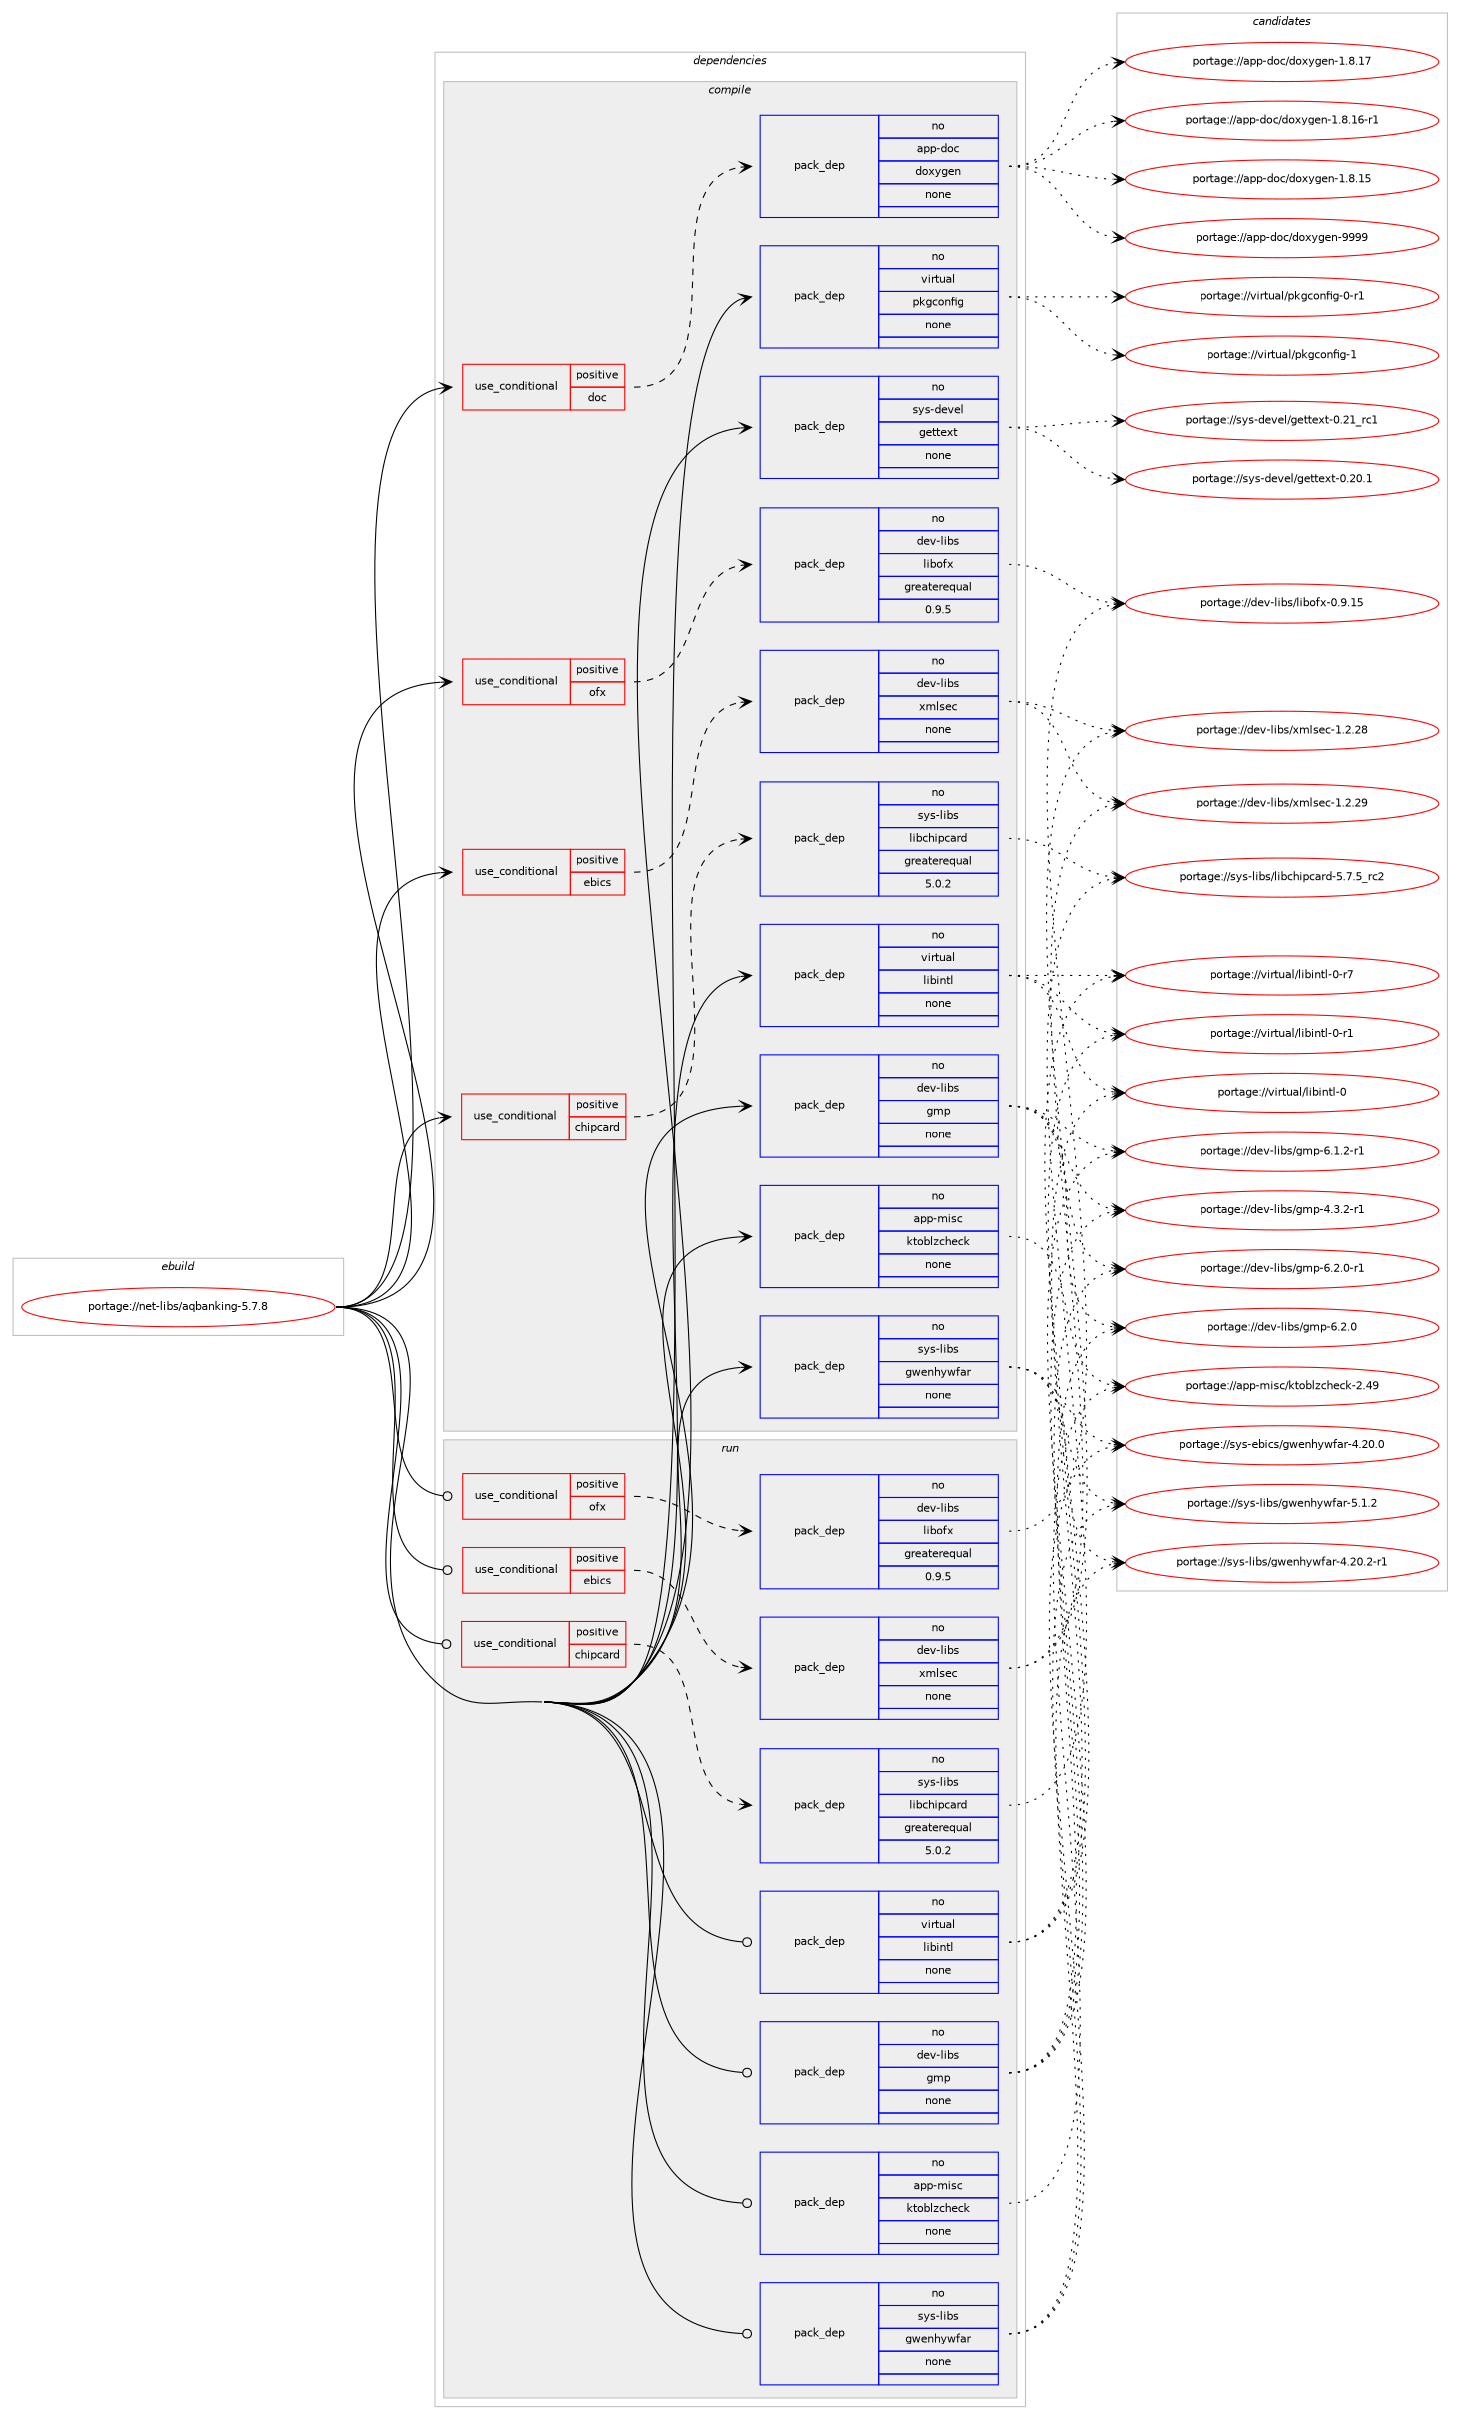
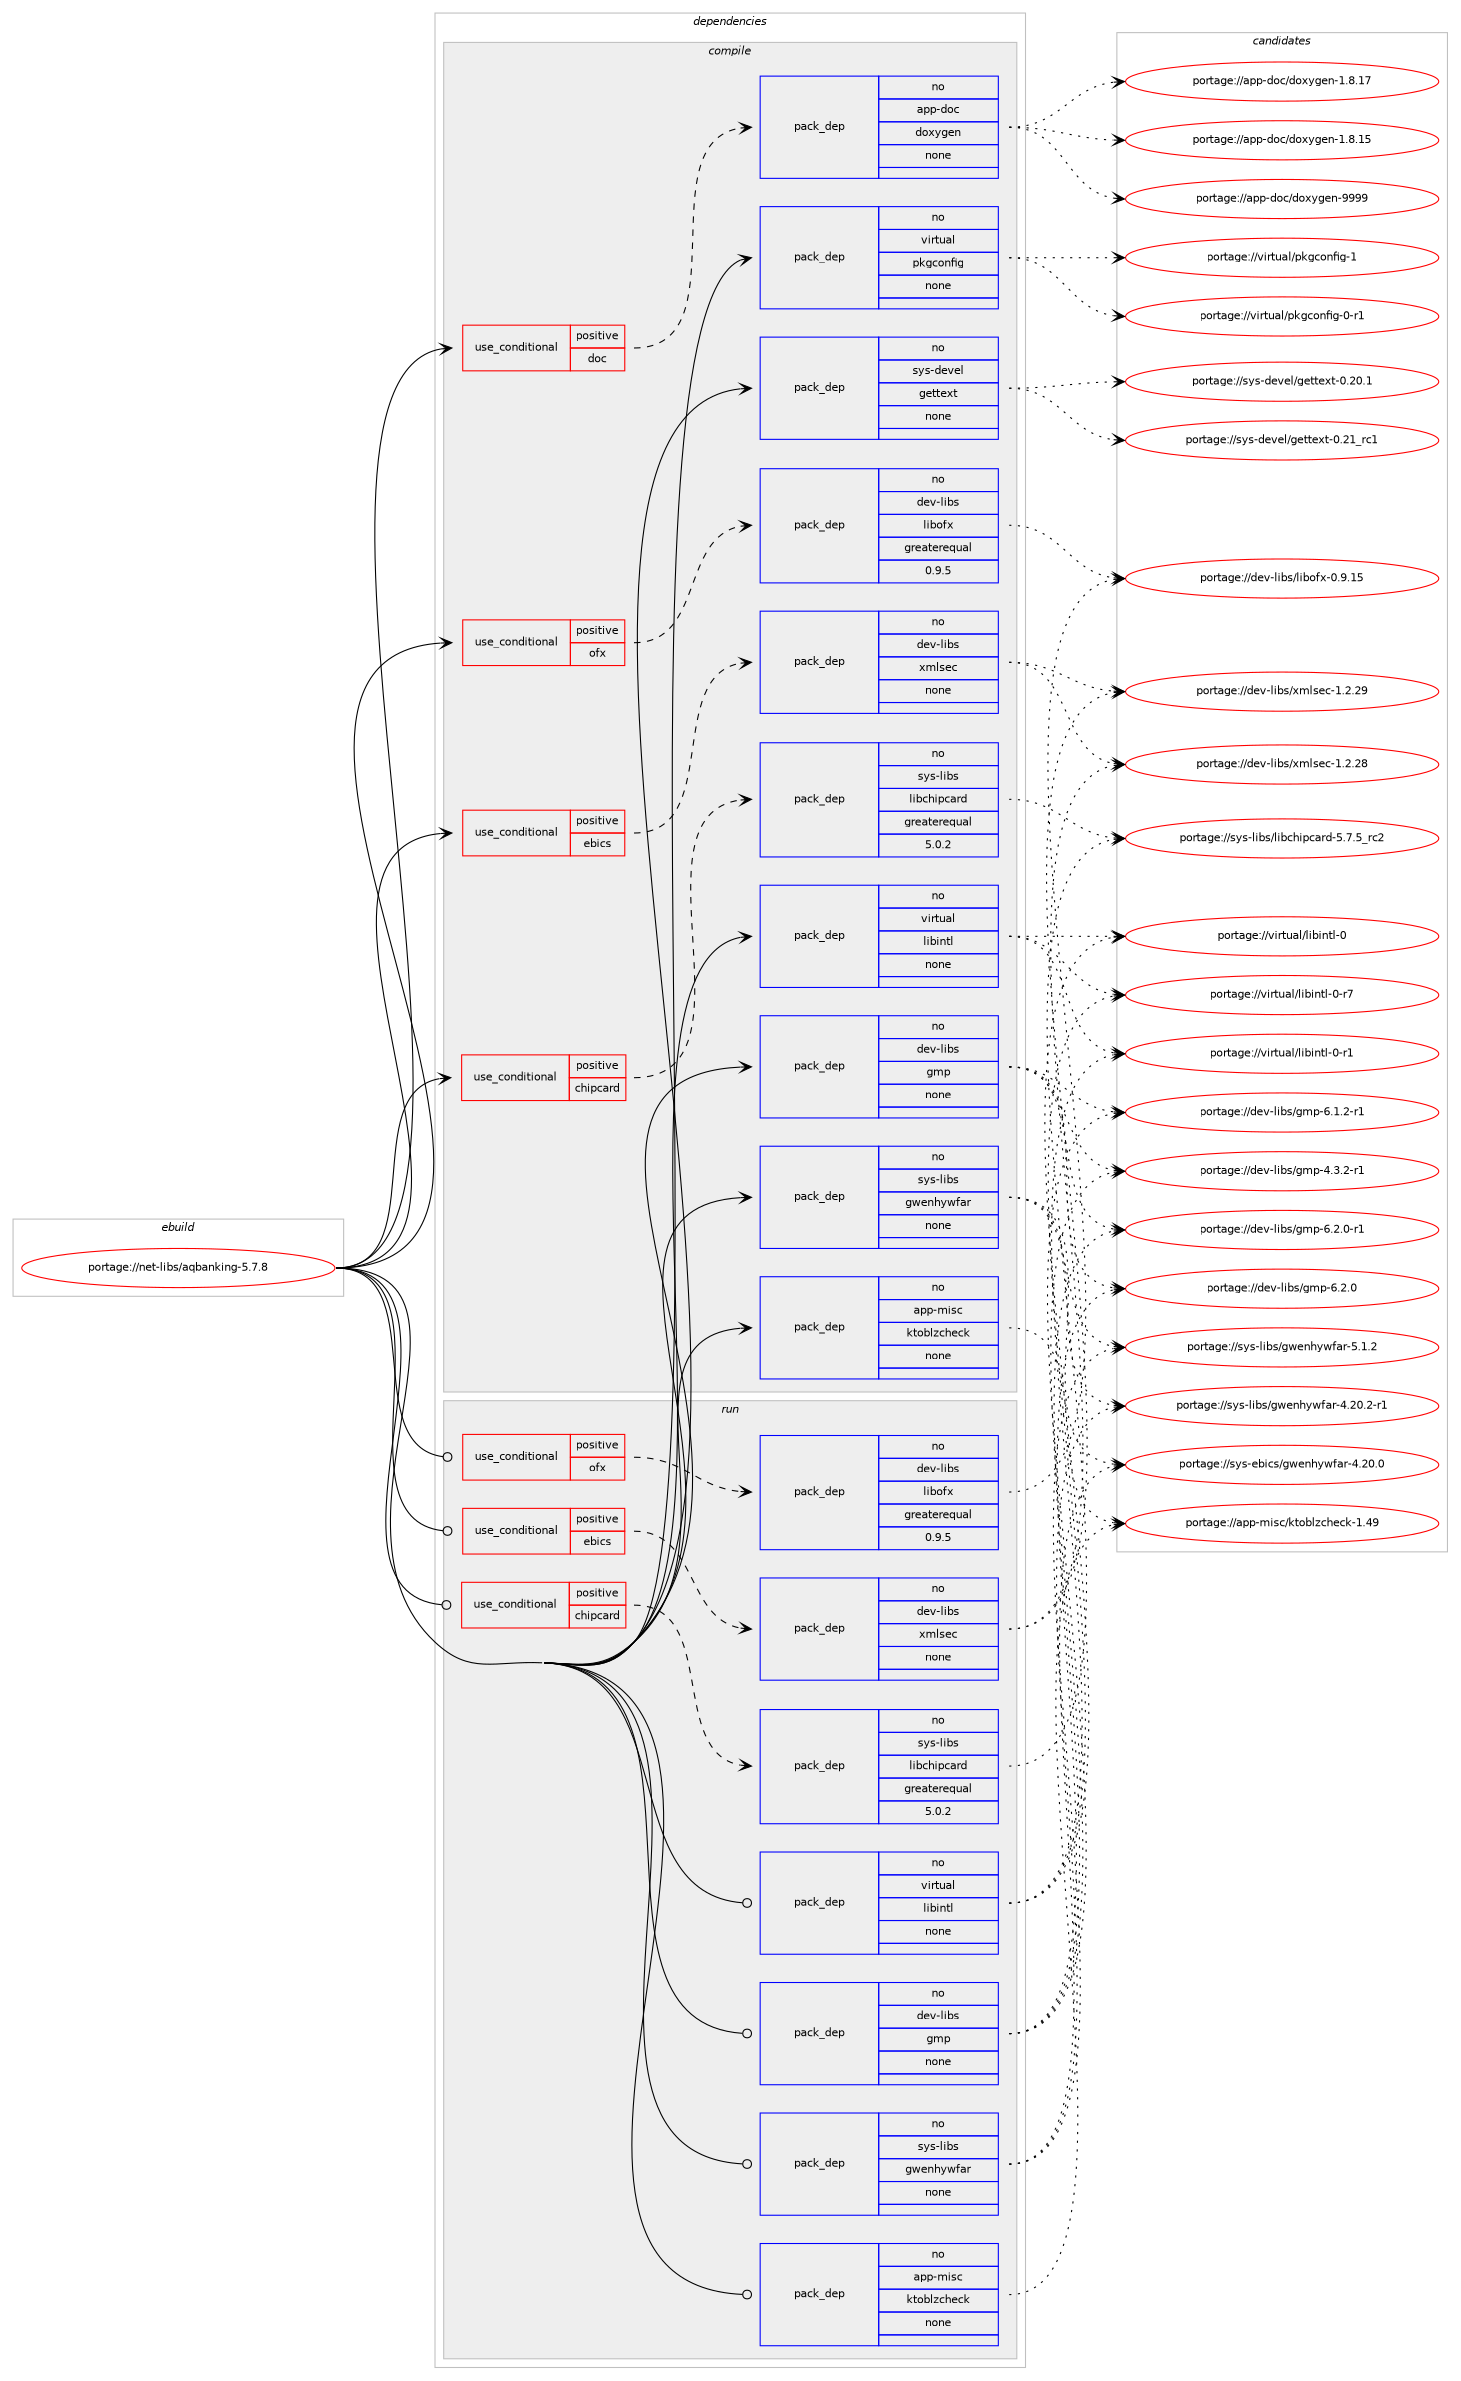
node "portage://app-doc/doxygen-1.8.16-r1": removed
node "portage://app-misc/ktoblzcheck-2.49": label "portage://app-misc/ktoblzcheck-2.49" -> "portage://app-misc/ktoblzcheck-1.49"
